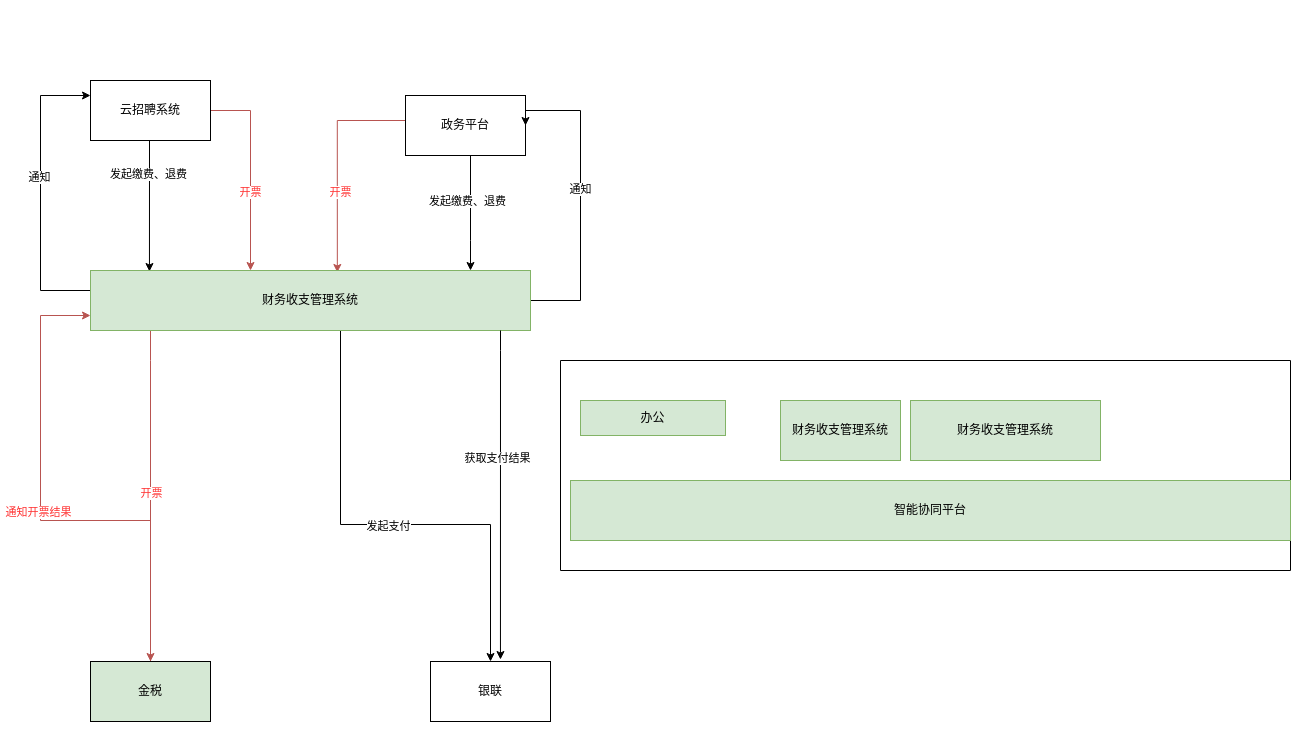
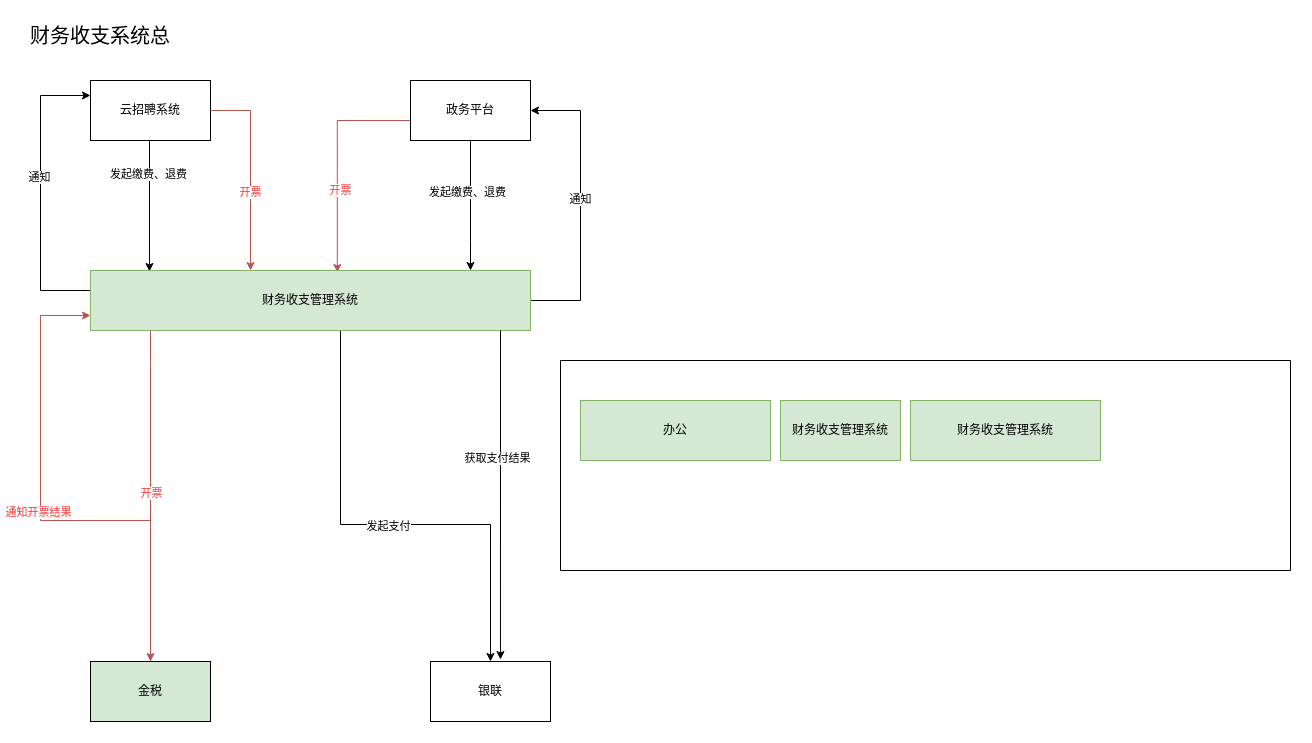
node "财务收支系统总": added
node "政务平台": moved (466, 126) -> (471, 111)
node "办公": size 145x35 -> 190x60
node "智能协同平台": removed
